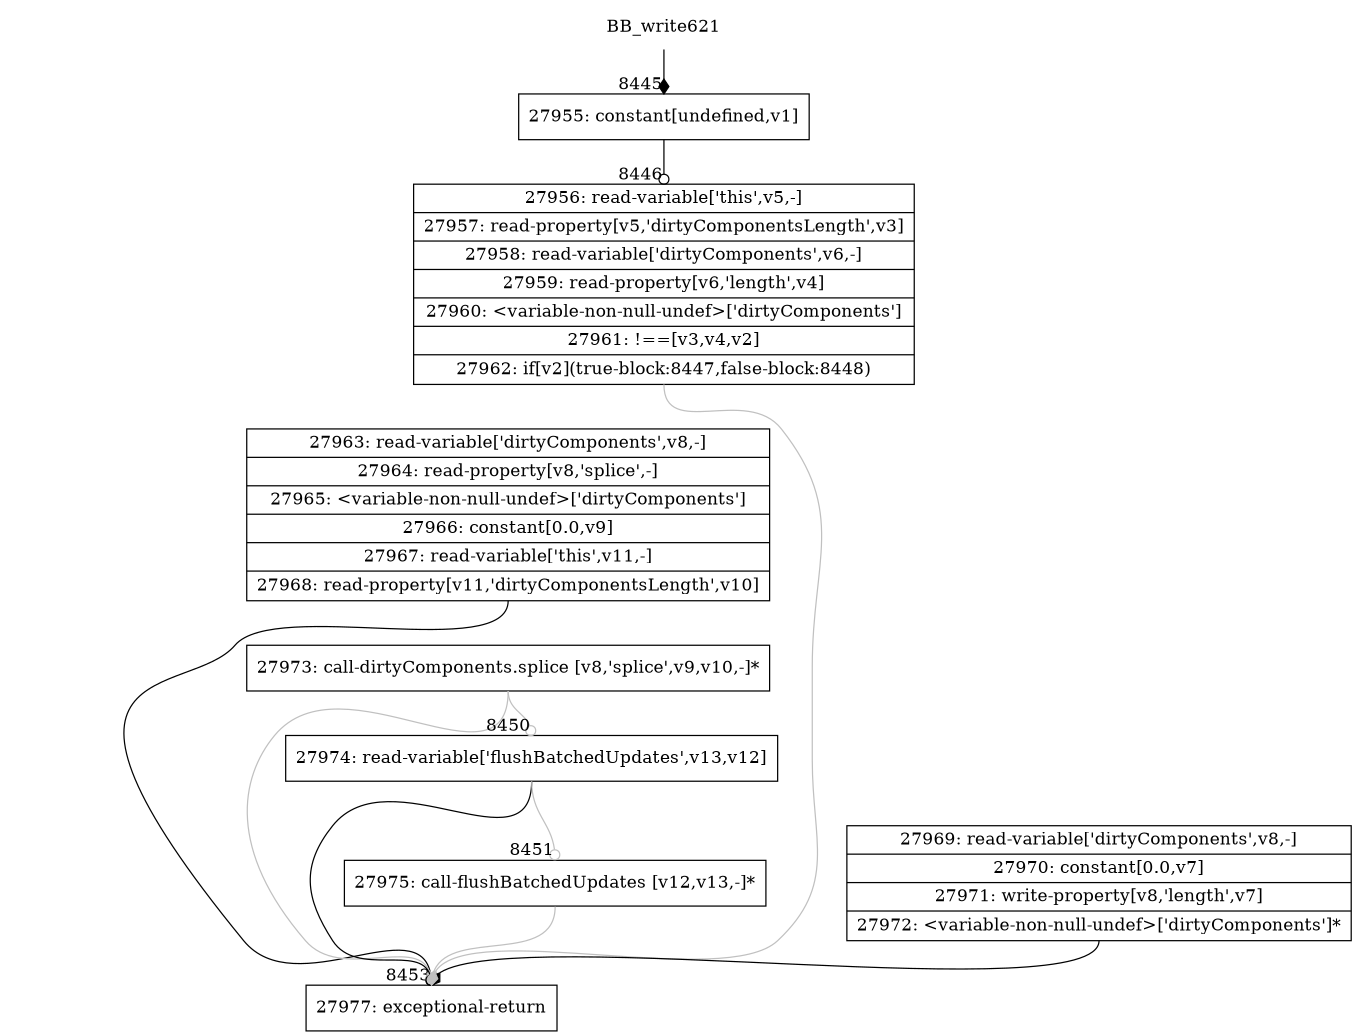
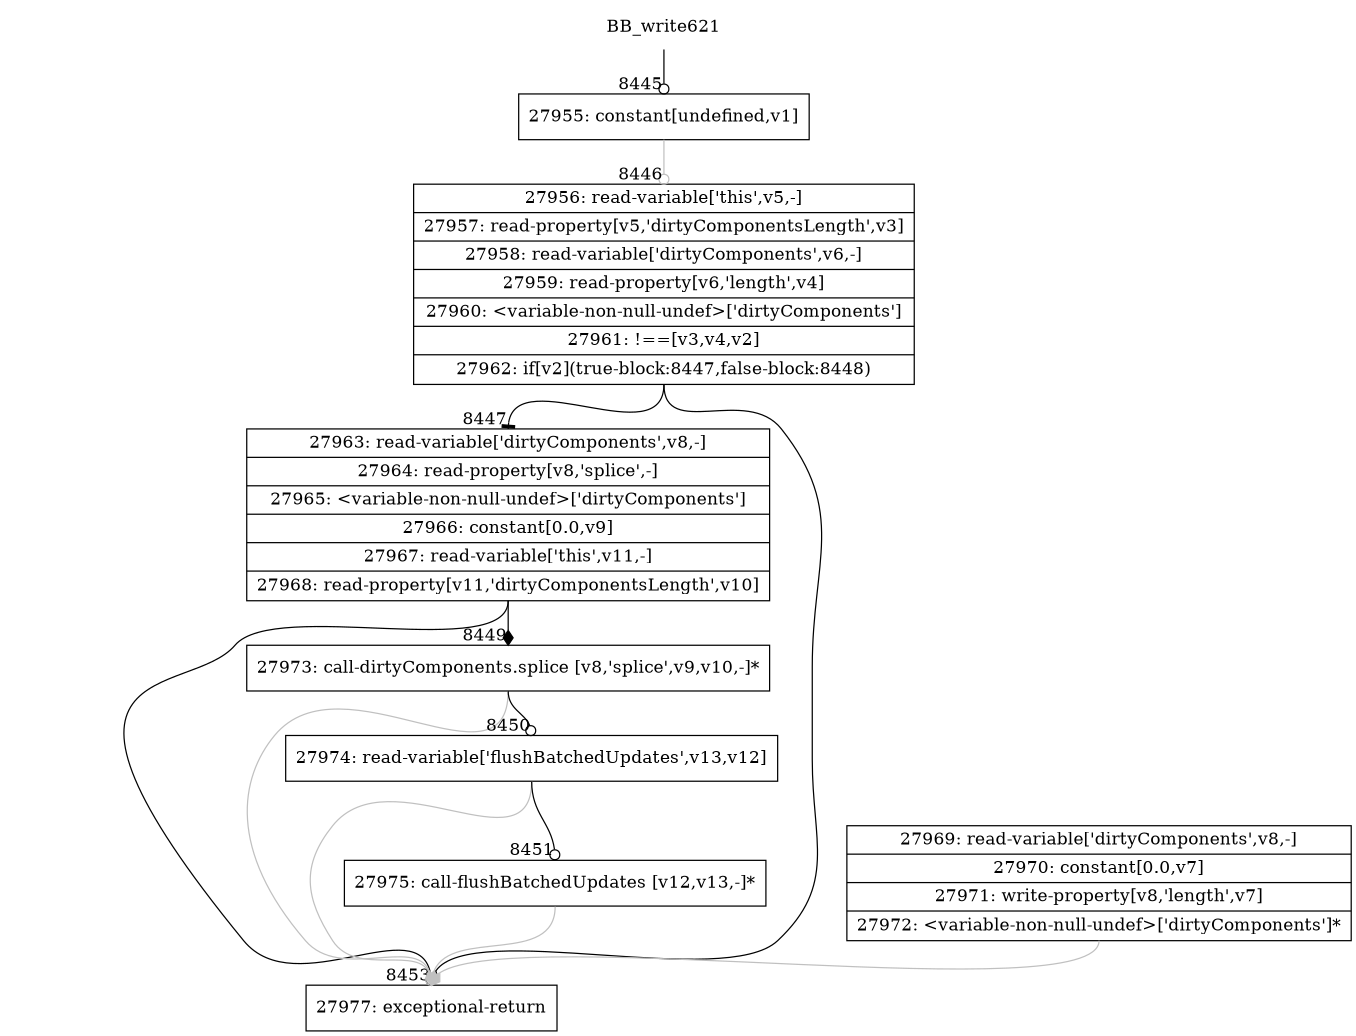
edge "BB_write621" -> "27955: constant[undefined,v1]": arrowhead diamond -> odot
edge "27955: constant[undefined,v1]" -> "27956: read-variable['this',v5,-]": color black -> gray
edge "27956: read-variable['this',v5,-]" -> "27963: read-variable['dirtyComponents',v8,-]": added
edge "27963: read-variable['dirtyComponents',v8,-]" -> "27973: call-dirtyComponents.splice [v8,'splice',v9,v10,-]*": added
edge "27973: call-dirtyComponents.splice [v8,'splice',v9,v10,-]*" -> "27974: read-variable['flushBatchedUpdates',v13,v12]": color gray -> black
edge "27956: read-variable['this',v5,-]" -> "27977: exceptional-return": color gray -> black
edge "27974: read-variable['flushBatchedUpdates',v13,v12]" -> "27975: call-flushBatchedUpdates [v12,v13,-]*": color gray -> black
edge "27974: read-variable['flushBatchedUpdates',v13,v12]" -> "27977: exceptional-return": color black -> gray
edge "27969: read-variable['dirtyComponents',v8,-]" -> "27977: exceptional-return": color black -> gray
